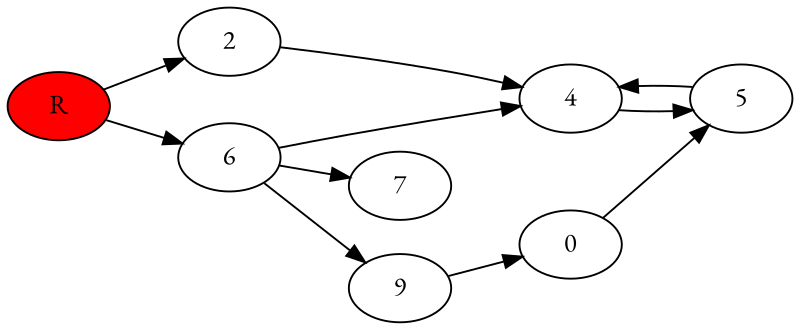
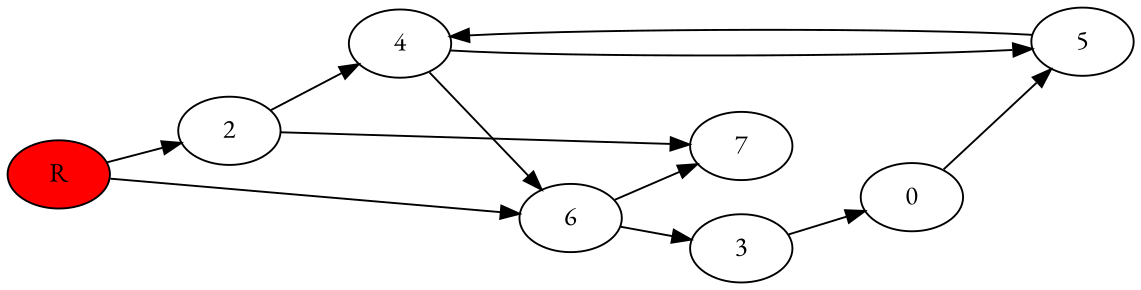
edge "6" -> "4": reversed
edge "2" -> "7": added
node "9": label "9" -> "3"
